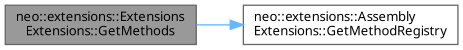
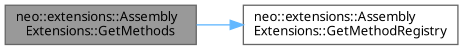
node "neo::extensions::Extensions Extensions::GetMethods": label "neo::extensions::Extensions Extensions::GetMethods" -> "neo::extensions::Assembly Extensions::GetMethods"
